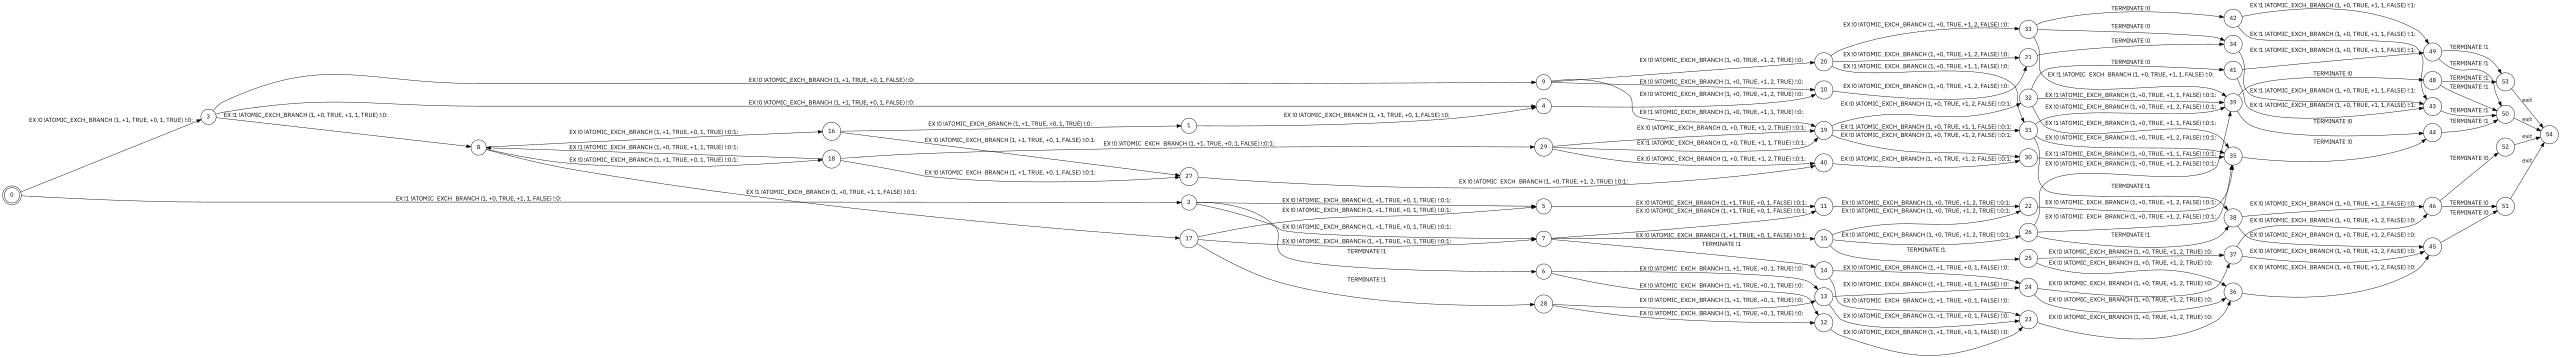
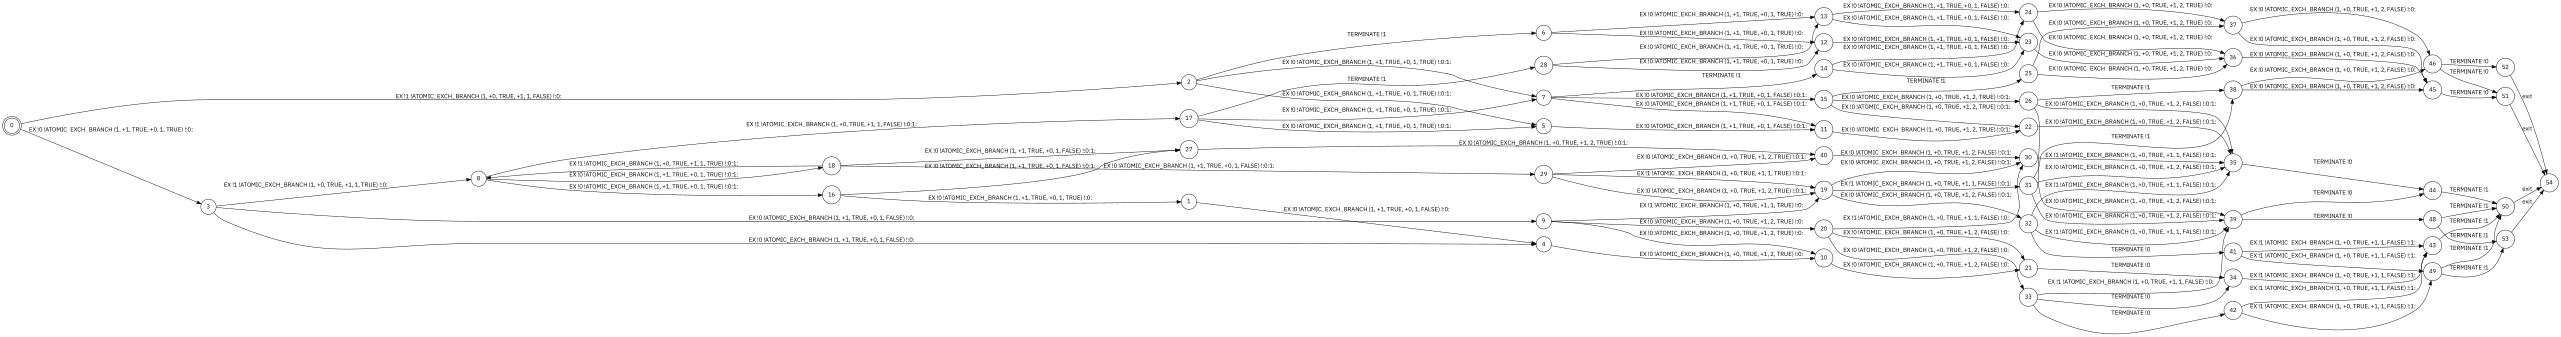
edge "20" -> "31": now "20" -> "30"
